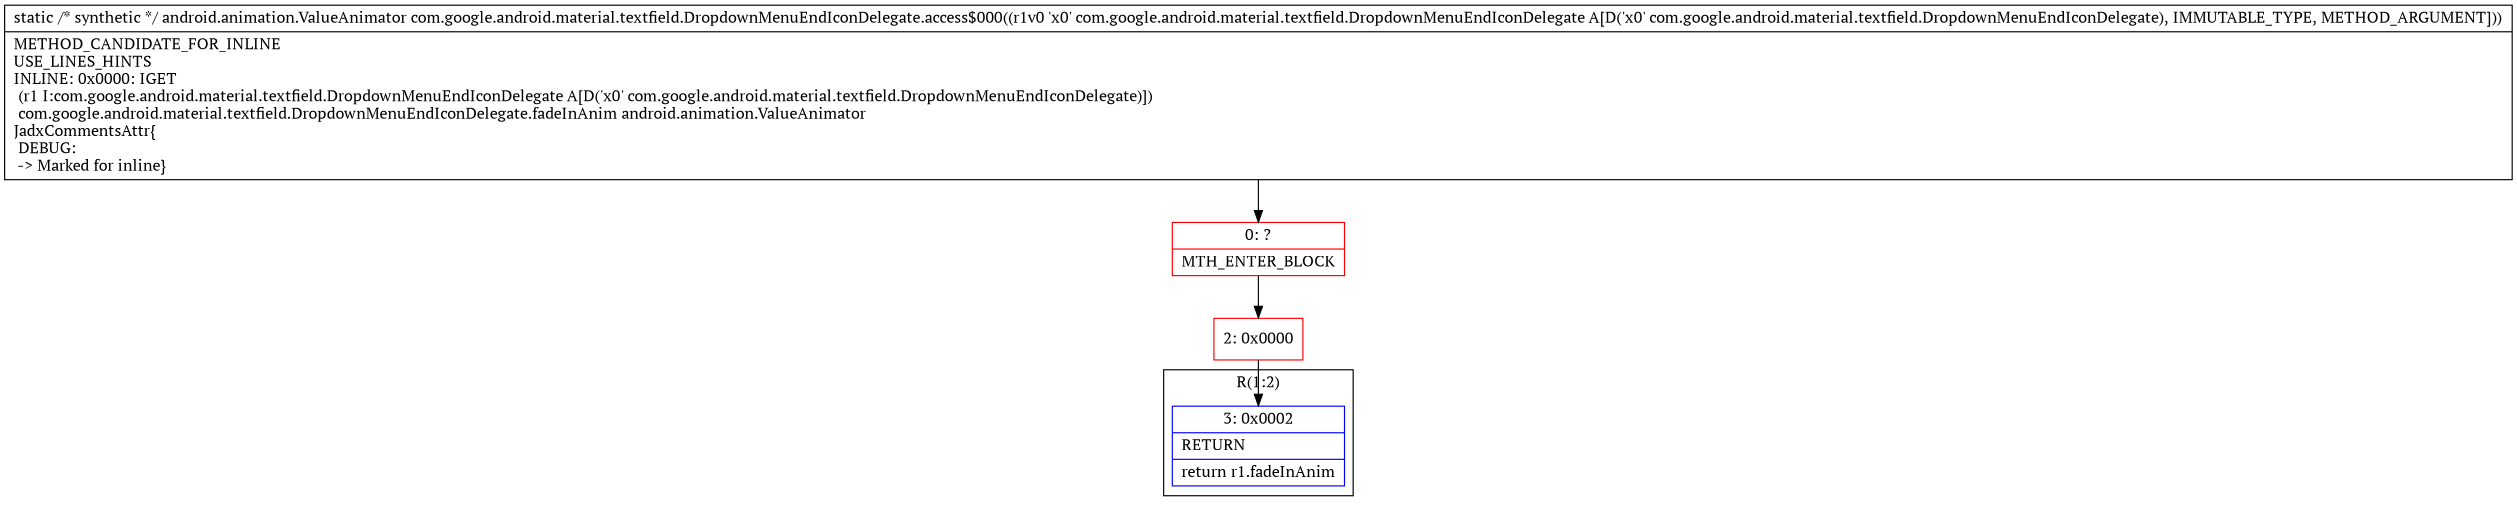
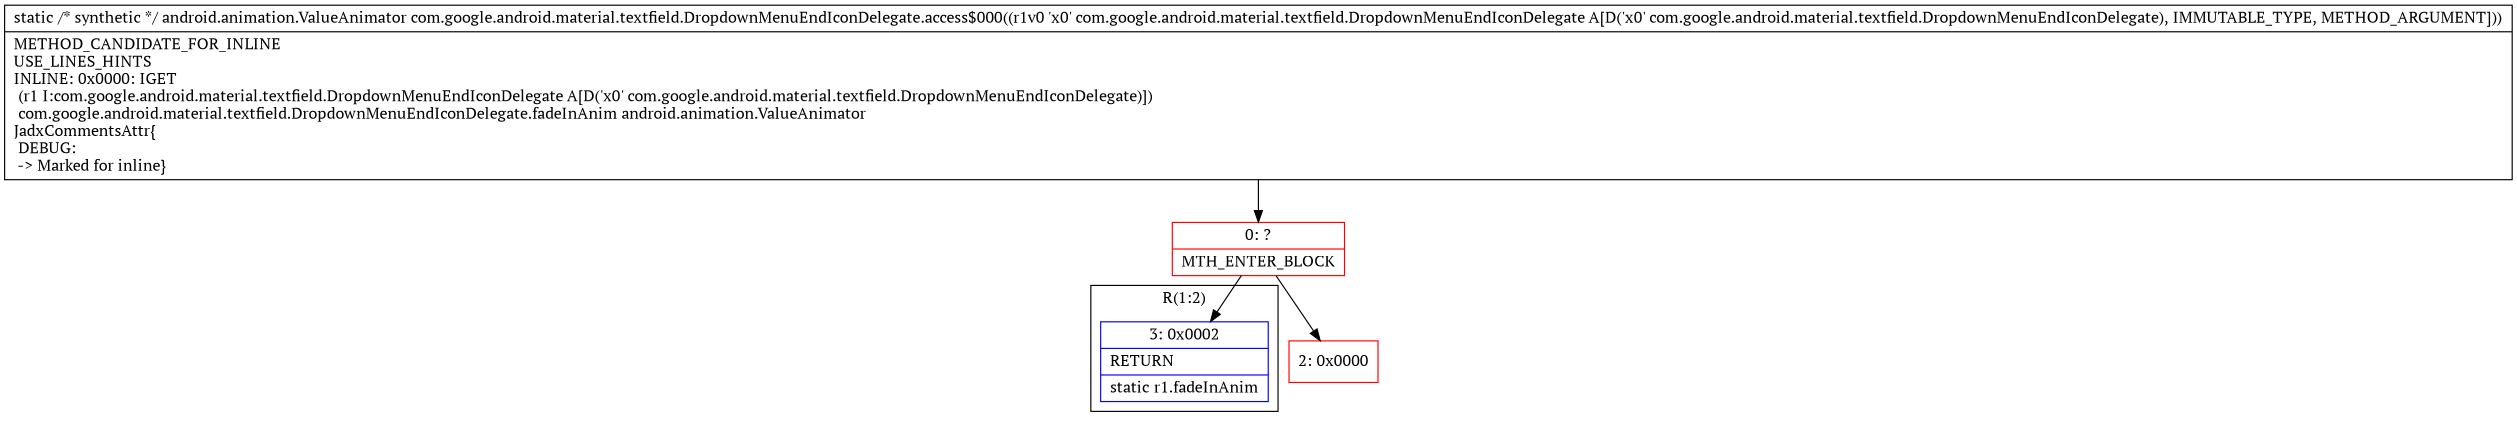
edge "2: 0x0000" -> "3: 0x0002": now "0: ?" -> "3: 0x0002"
node "3: 0x0002": text "return r1.fadeInAnim" -> "static r1.fadeInAnim"
